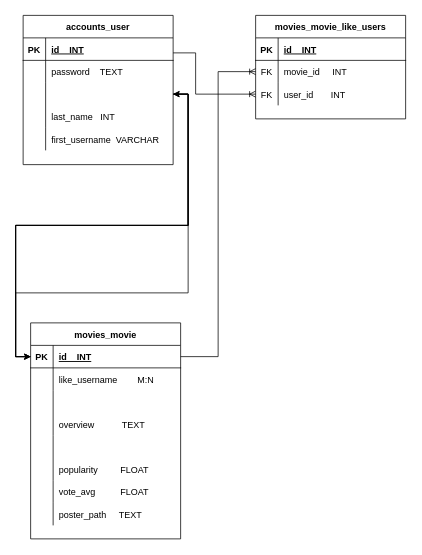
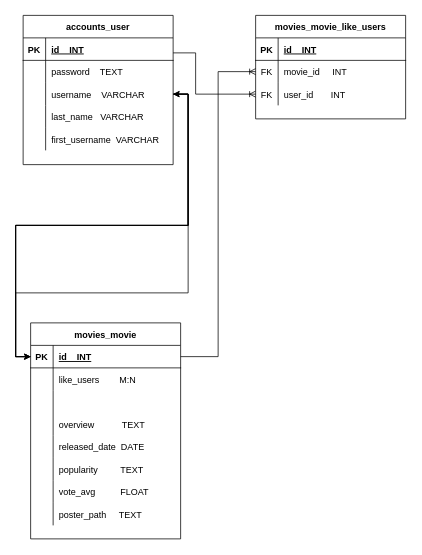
node "username VARCHAR": added
node "last_name INT": label "last_name INT" -> "last_name VARCHAR"
node "like_username M:N": label "like_username M:N" -> "like_users M:N"
node "released_date DATE": added
node "popularity FLOAT": label "popularity FLOAT" -> "popularity TEXT"
